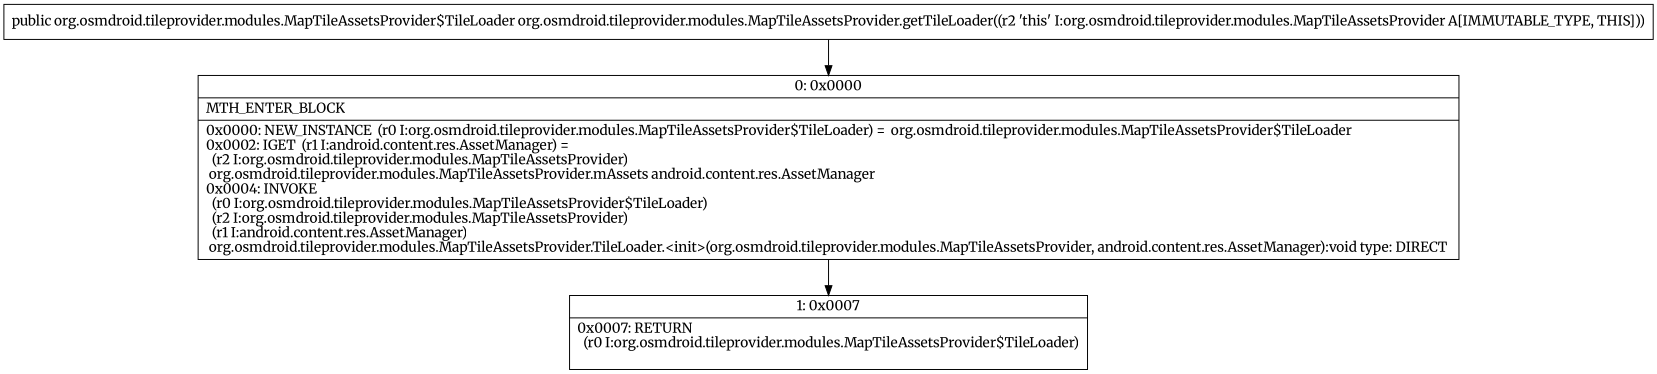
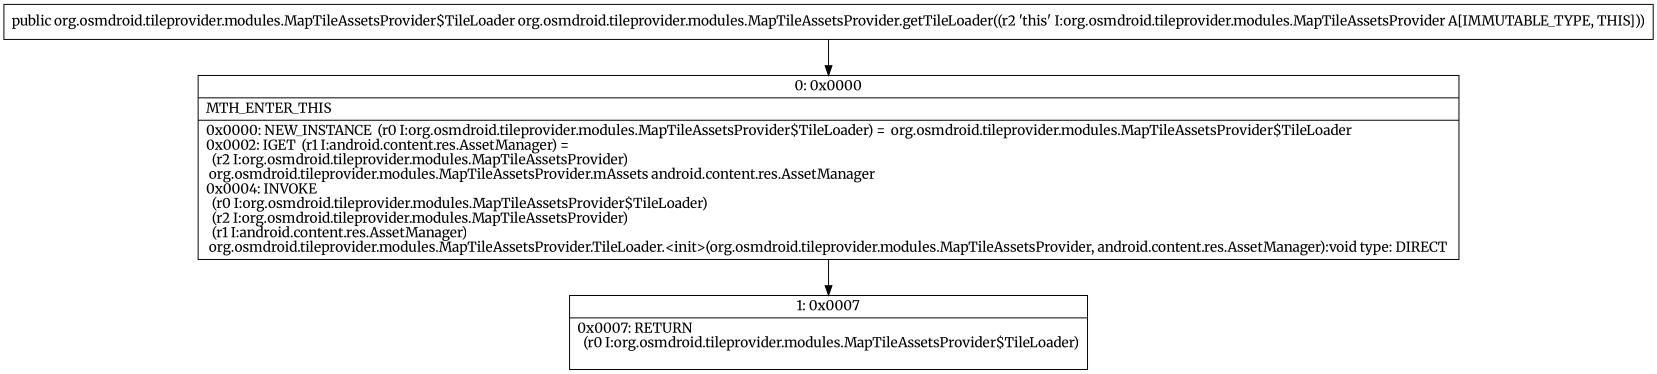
node "0: 0x0000": text "MTH_ENTER_BLOCK" -> "MTH_ENTER_THIS"
